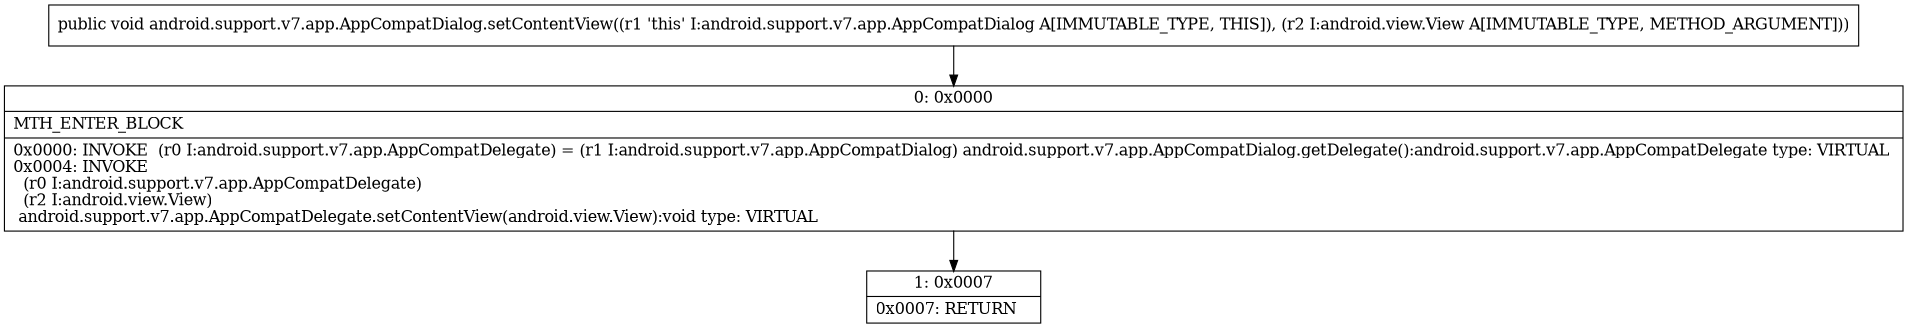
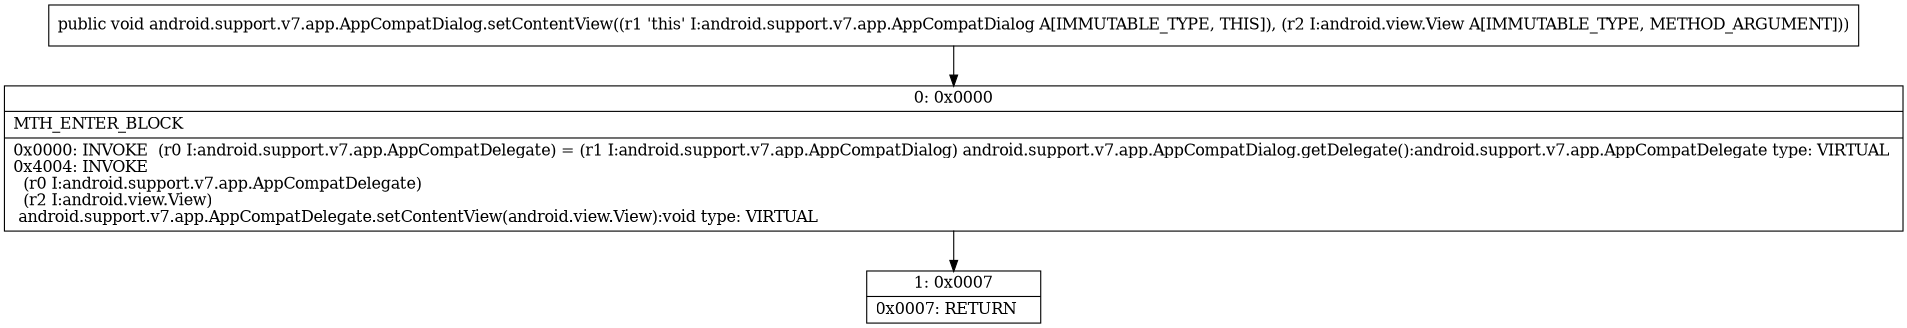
node "0: 0x0000": text "0x0004: INVOKE" -> "0x4004: INVOKE"
